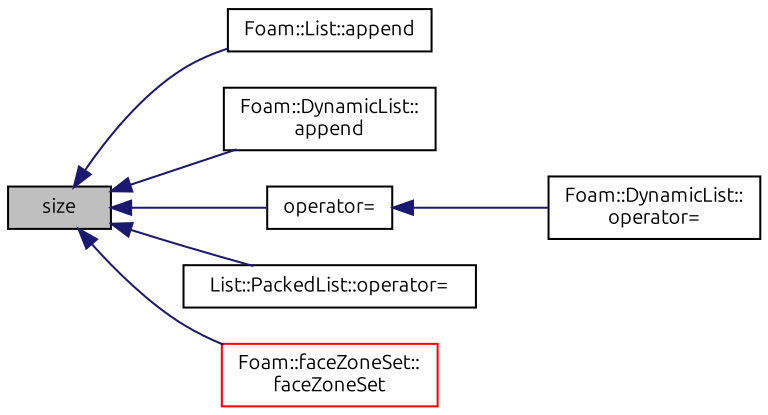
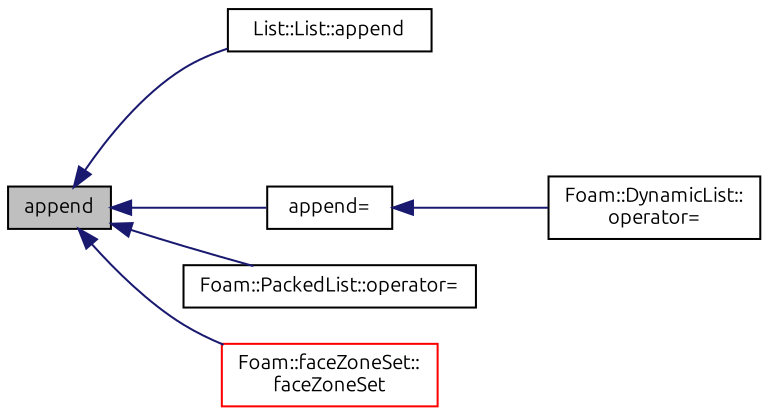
node "Foam::List::append": label "Foam::List::append" -> "List::List::append"
node "Foam::DynamicList:: append": removed
node "size": label "size" -> "append"
node "operator=": label "operator=" -> "append="
node "List::PackedList::operator=": label "List::PackedList::operator=" -> "Foam::PackedList::operator="
